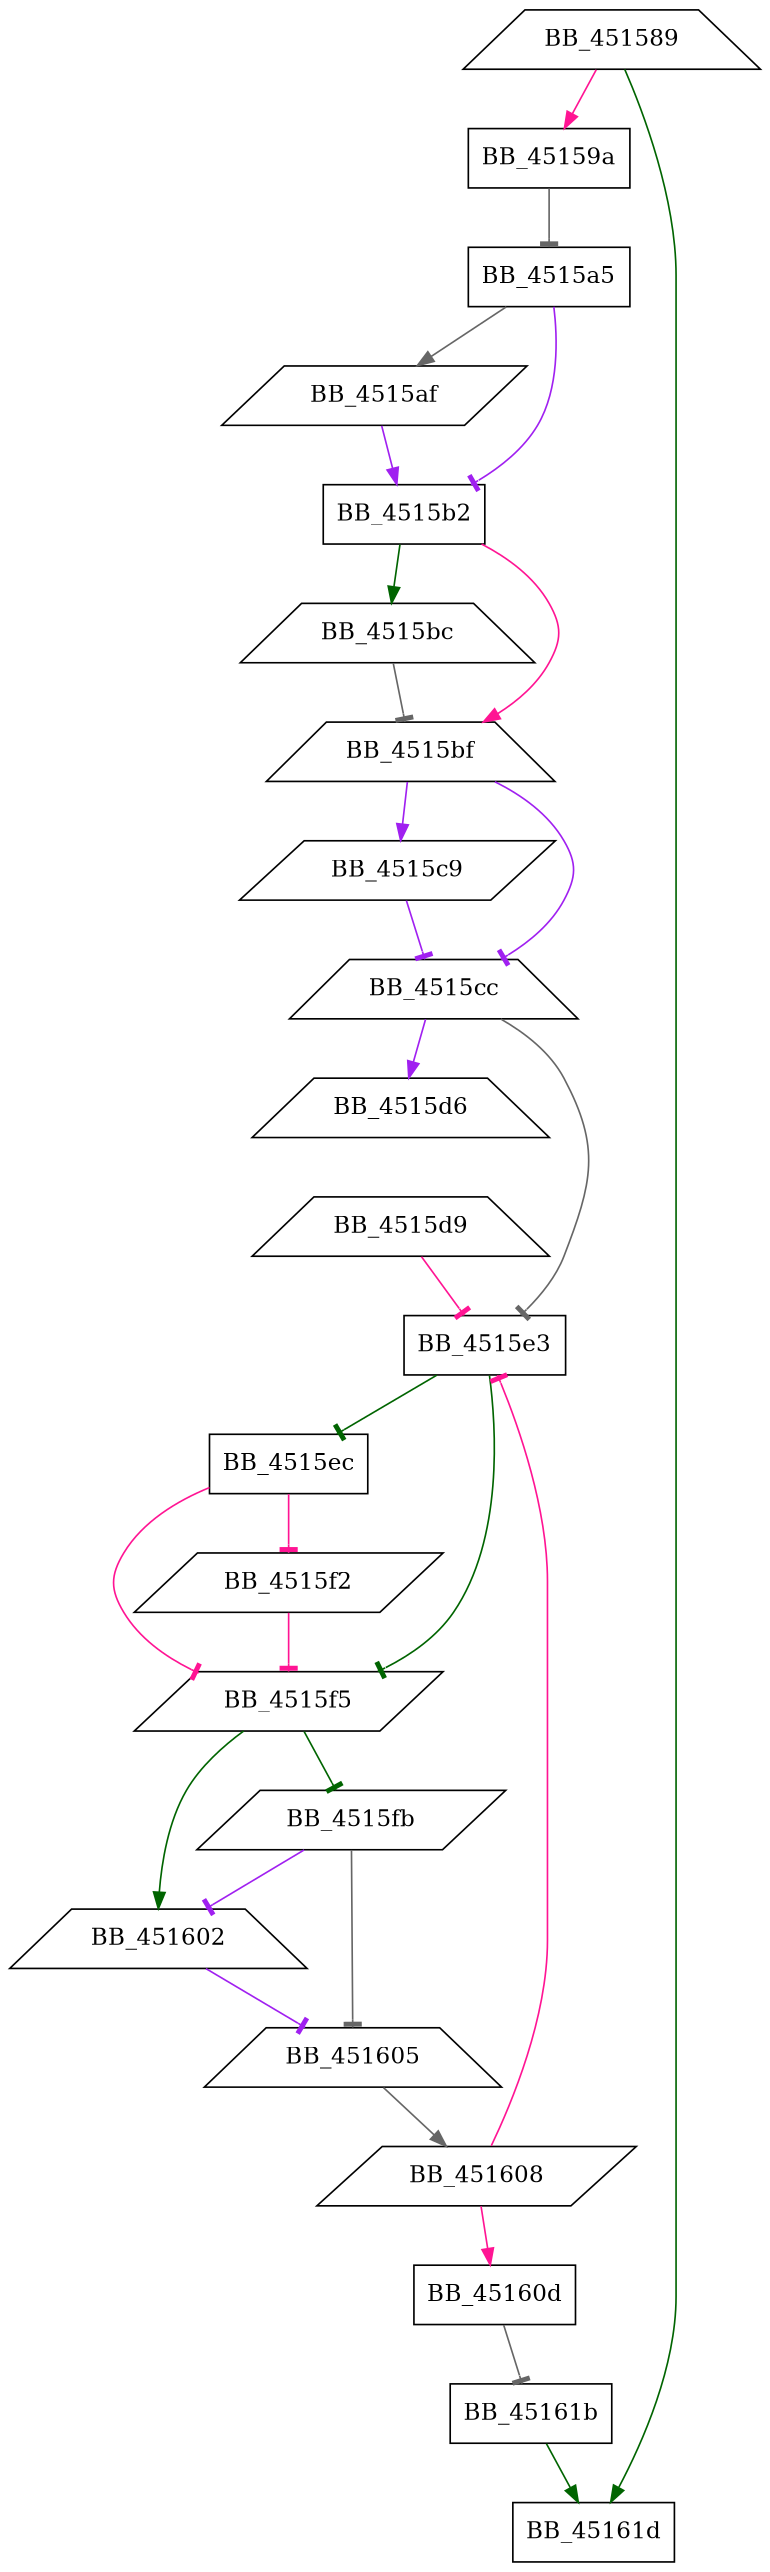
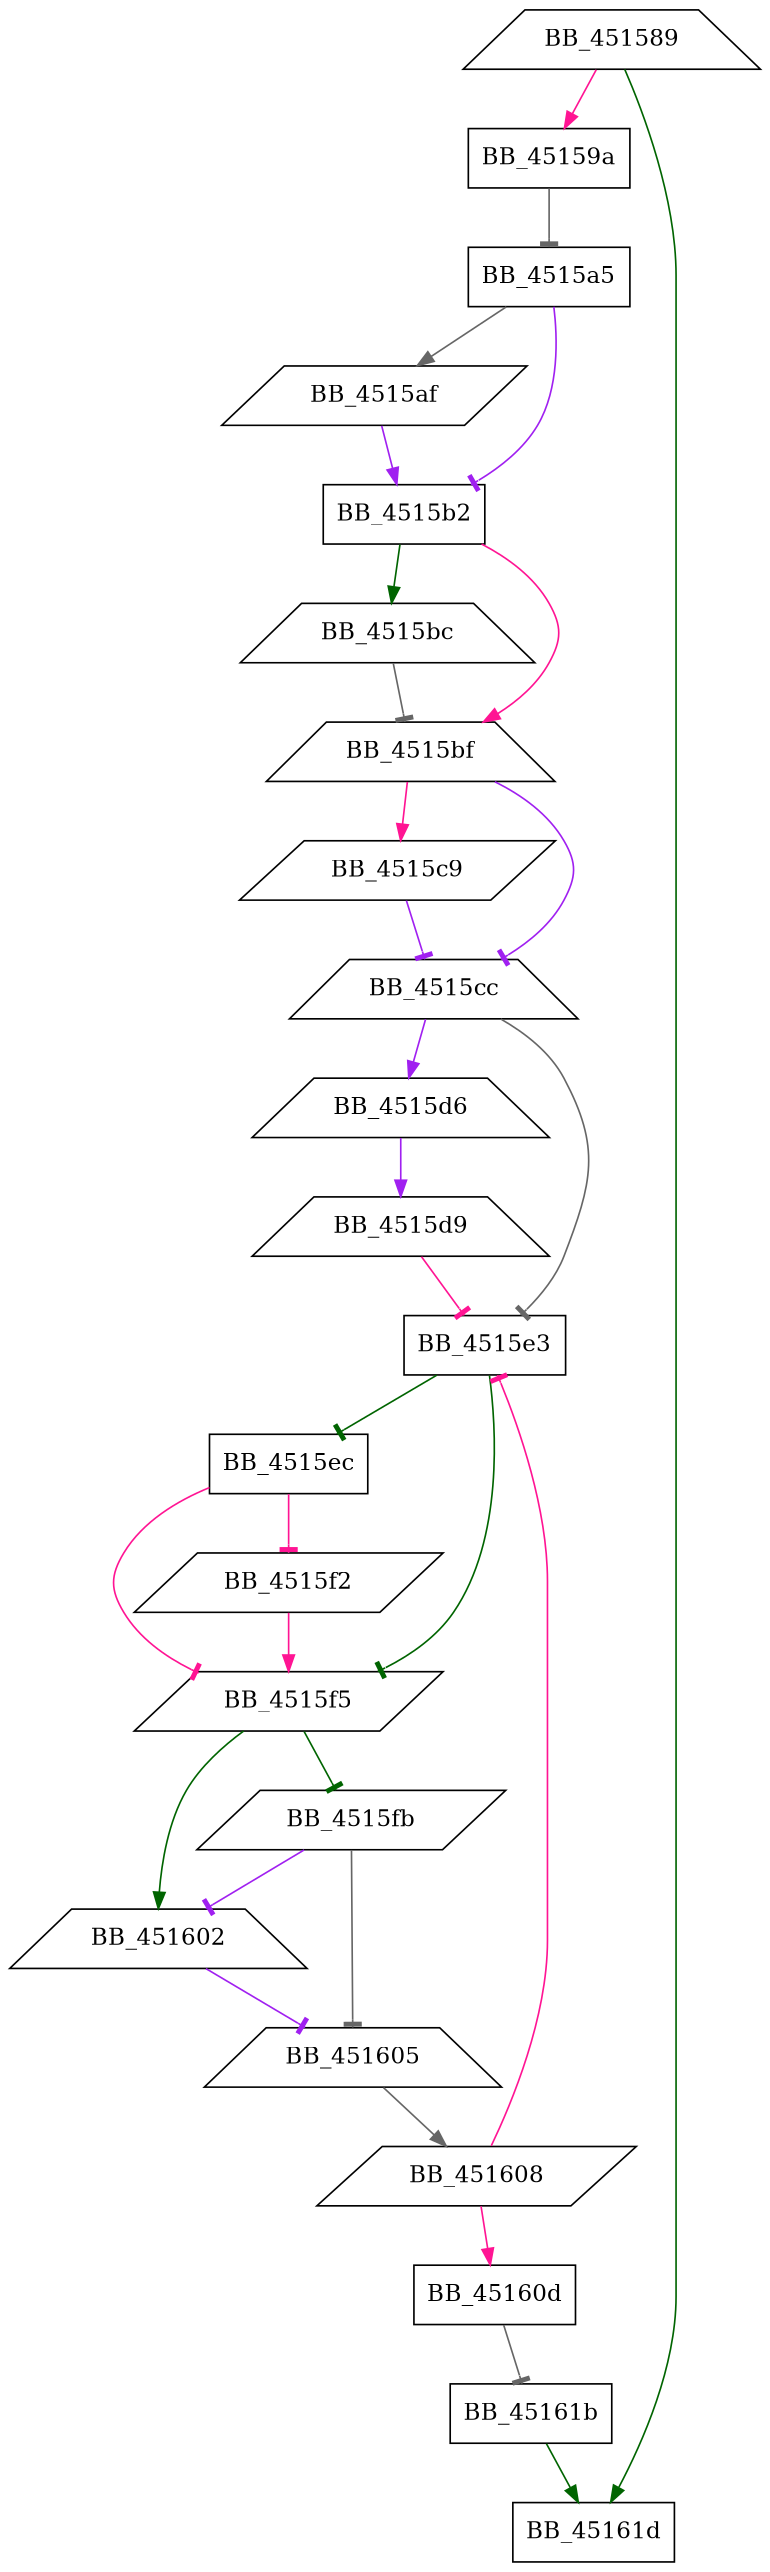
edge "BB_4515bf" -> "BB_4515c9": color purple -> deeppink
edge "BB_4515d6" -> "BB_4515d9": added
edge "BB_4515f2" -> "BB_4515f5": arrowhead tee -> normal
